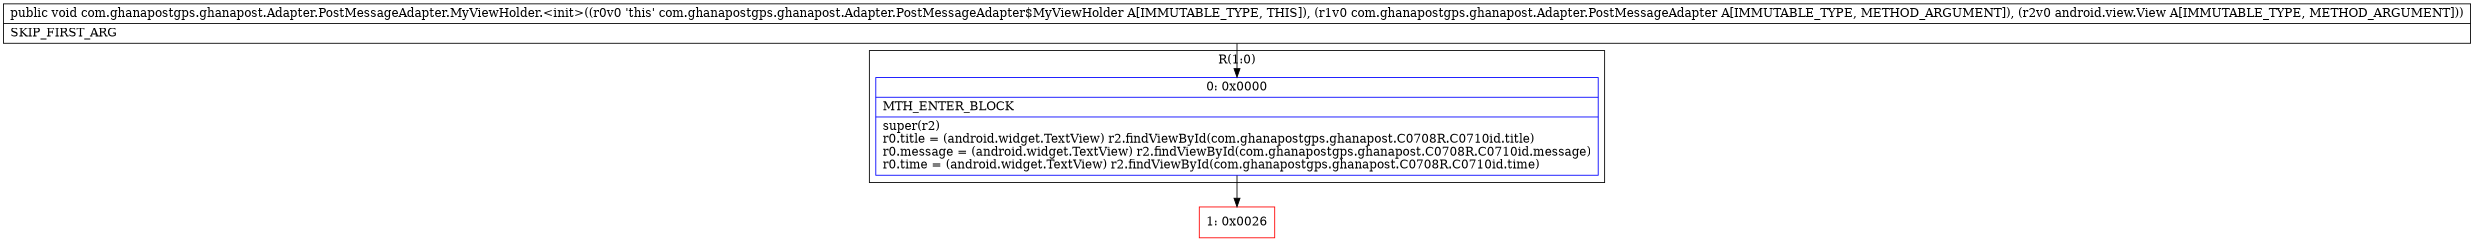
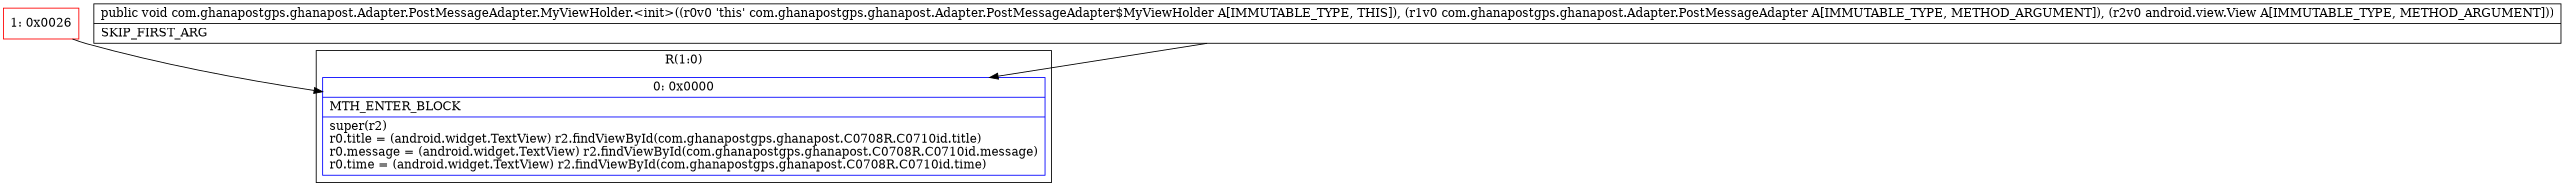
edge "0: 0x0000" -> "1: 0x0026": reversed
